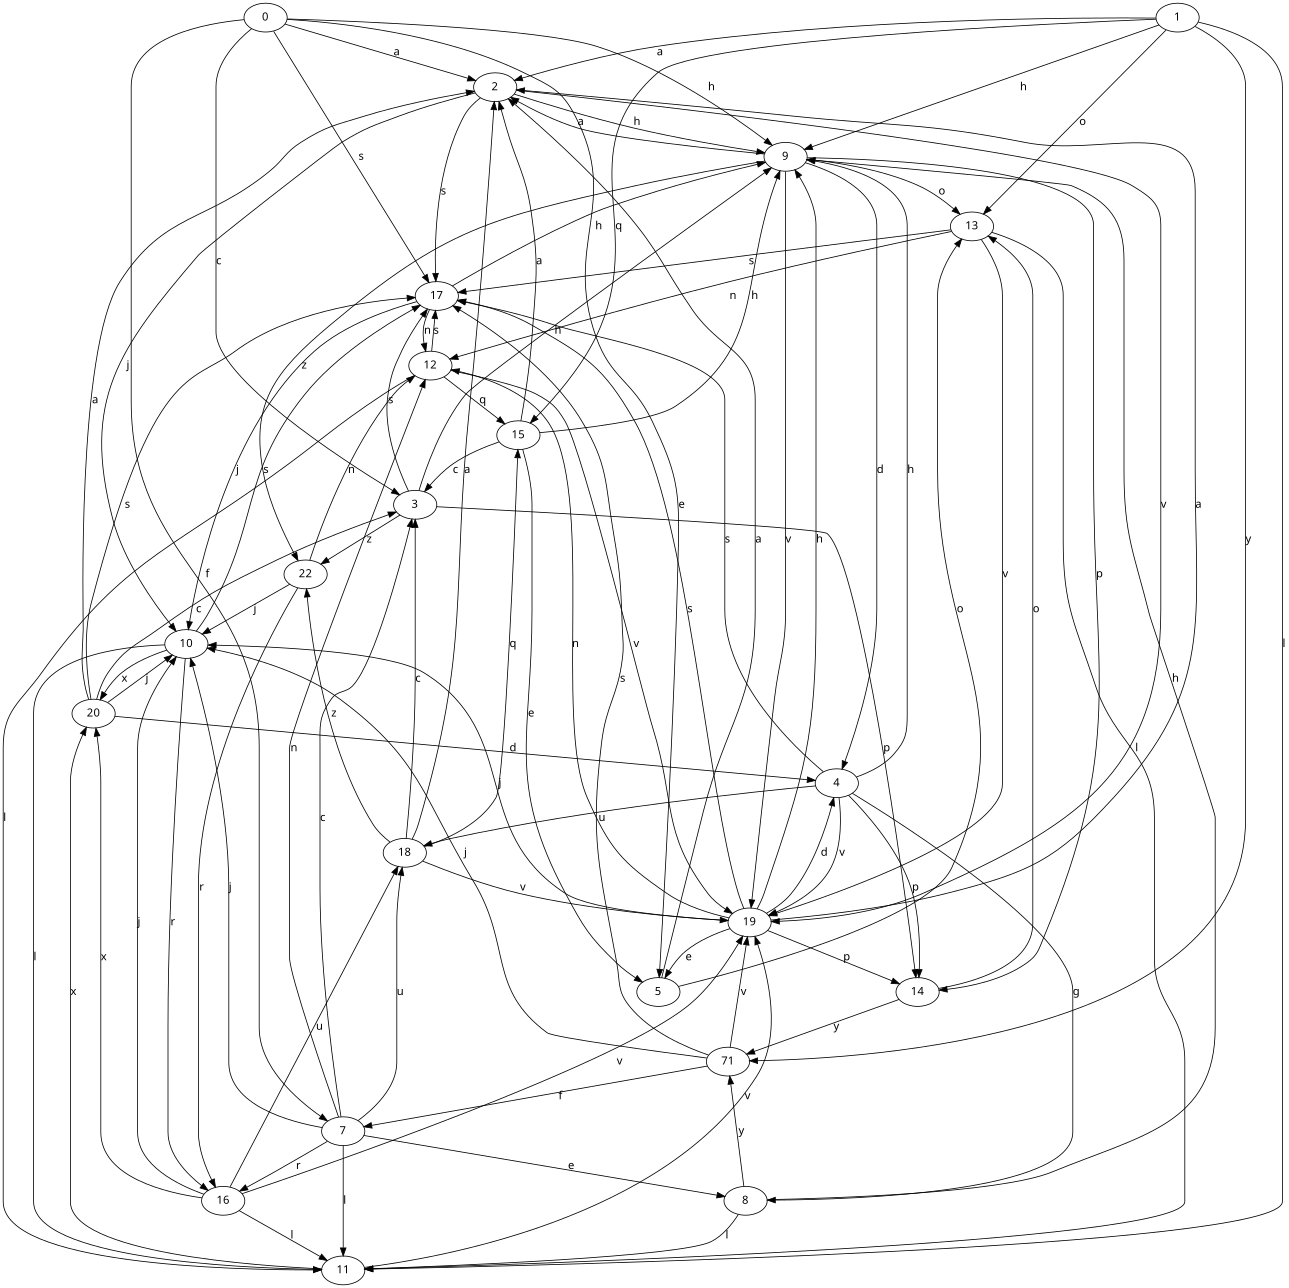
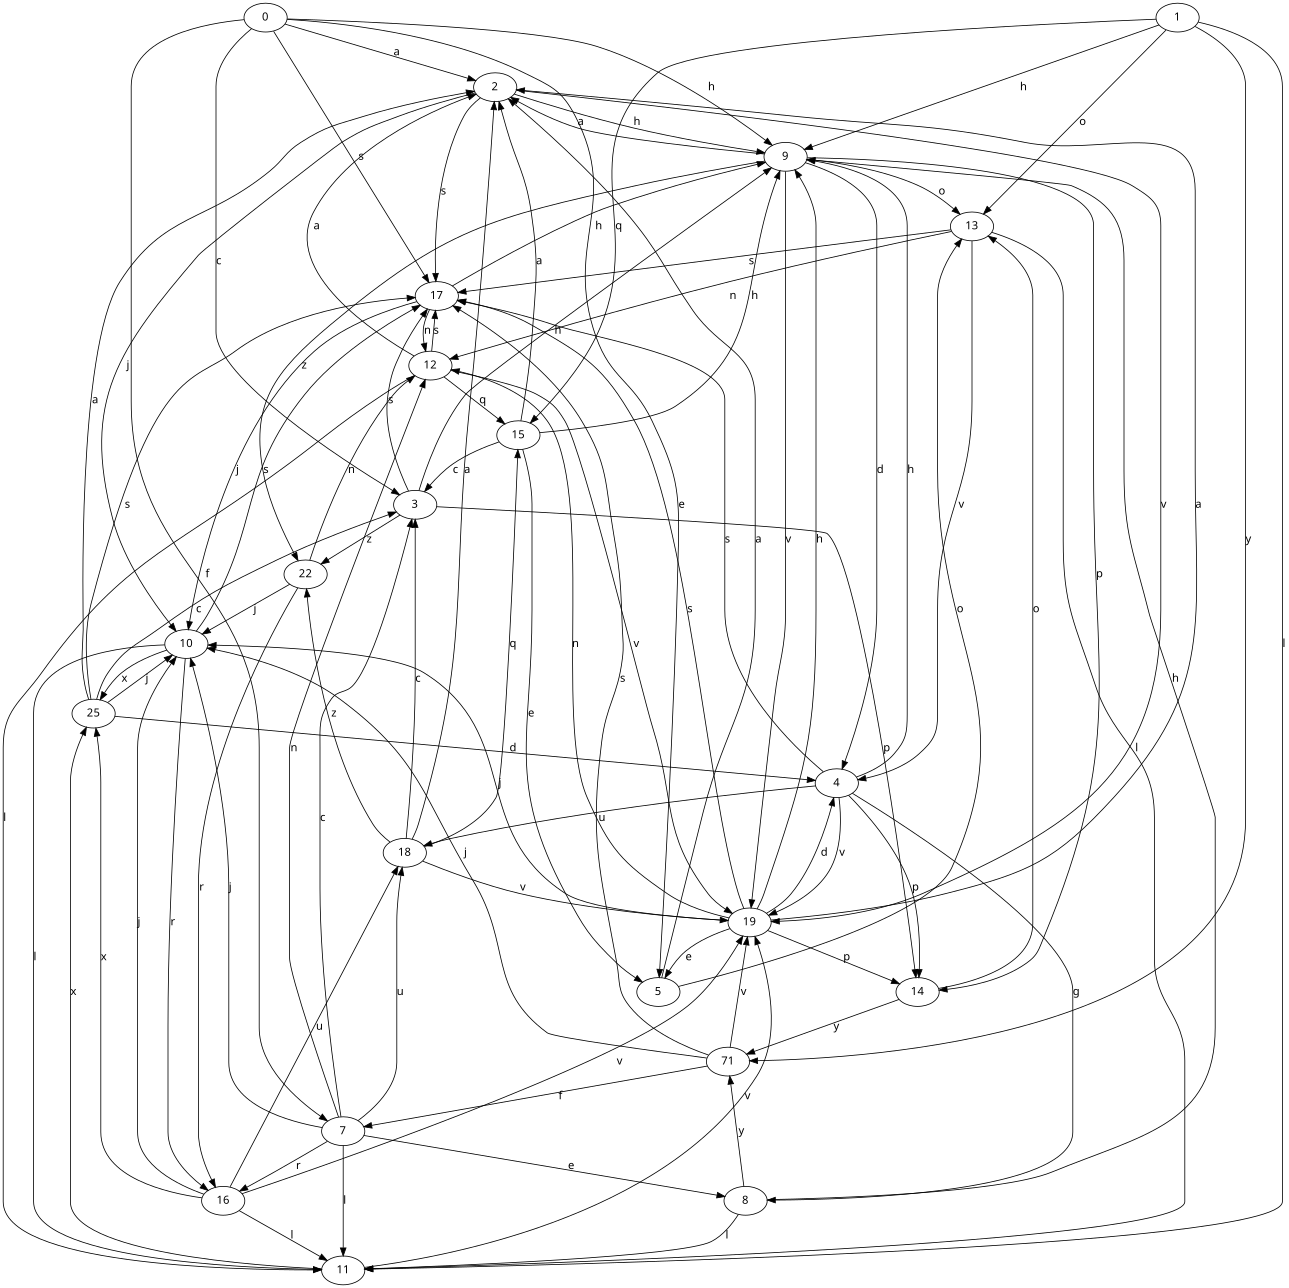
edge "1" -> "2": now "12" -> "2"
edge "13" -> "19": now "13" -> "4"
node "20": label "20" -> "25"
